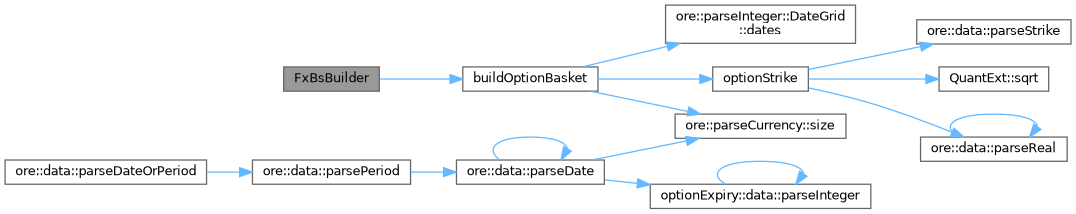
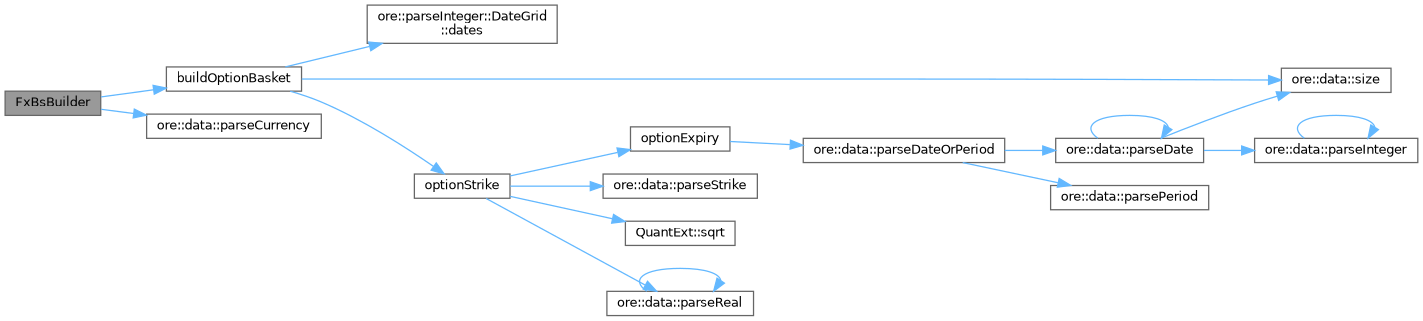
node "ore::data::parseCurrency": added
node "ore::parseCurrency::size": label "ore::parseCurrency::size" -> "ore::data::size"
node "optionExpiry": added
edge "ore::data::parsePeriod" -> "ore::data::parseDate": now "ore::data::parseDateOrPeriod" -> "ore::data::parseDate"
node "optionExpiry::data::parseInteger": label "optionExpiry::data::parseInteger" -> "ore::data::parseInteger"
